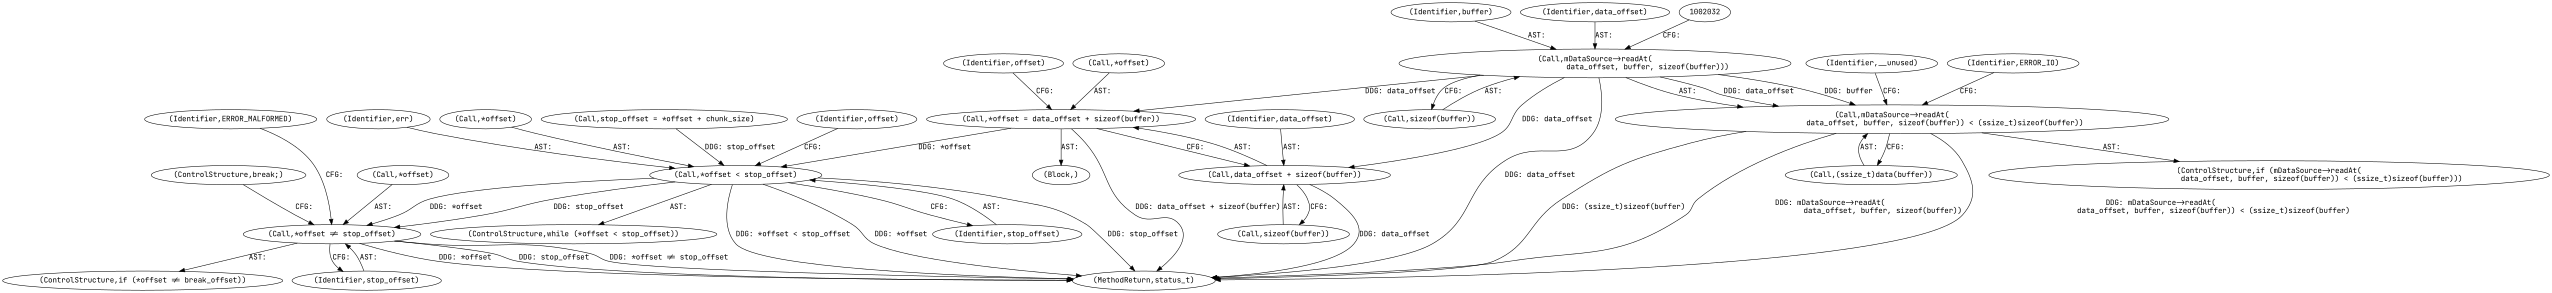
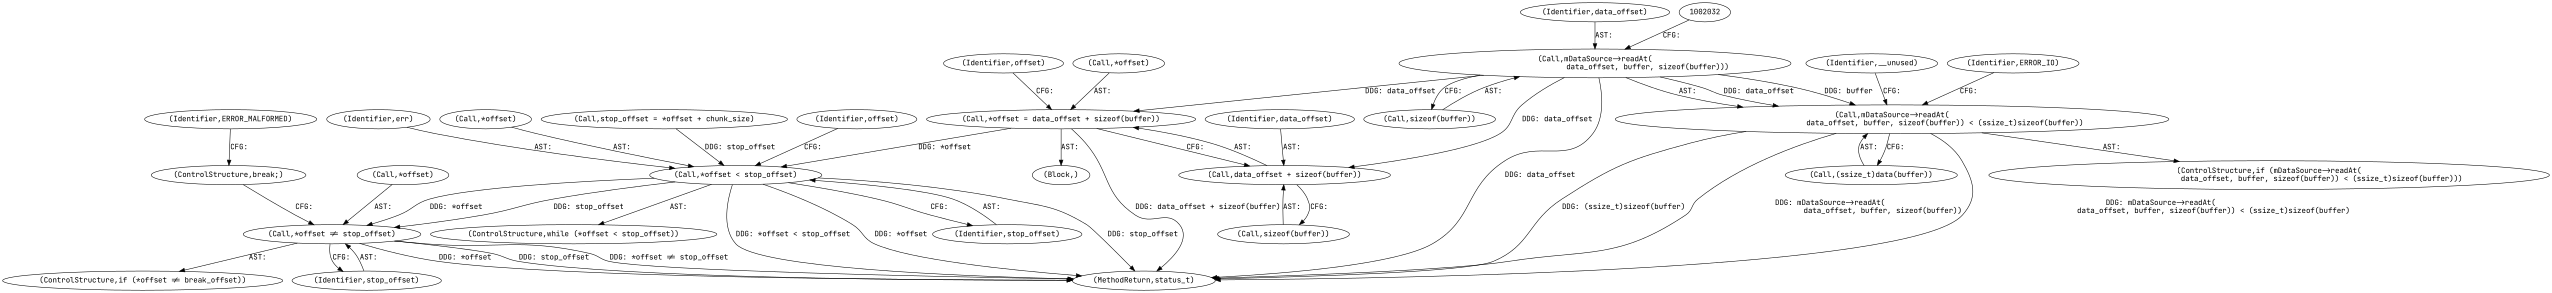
node "(Identifier,buffer)": removed
edge "(Identifier,ERROR_MALFORMED)" -> "(Call,*offset != stop_offset)": now "(Identifier,ERROR_MALFORMED)" -> "(ControlStructure,break;)"
edge "(Call,data_offset + sizeof(buffer))" -> "(MethodReturn,status_t)": removed, label "DDG: data_offset"
